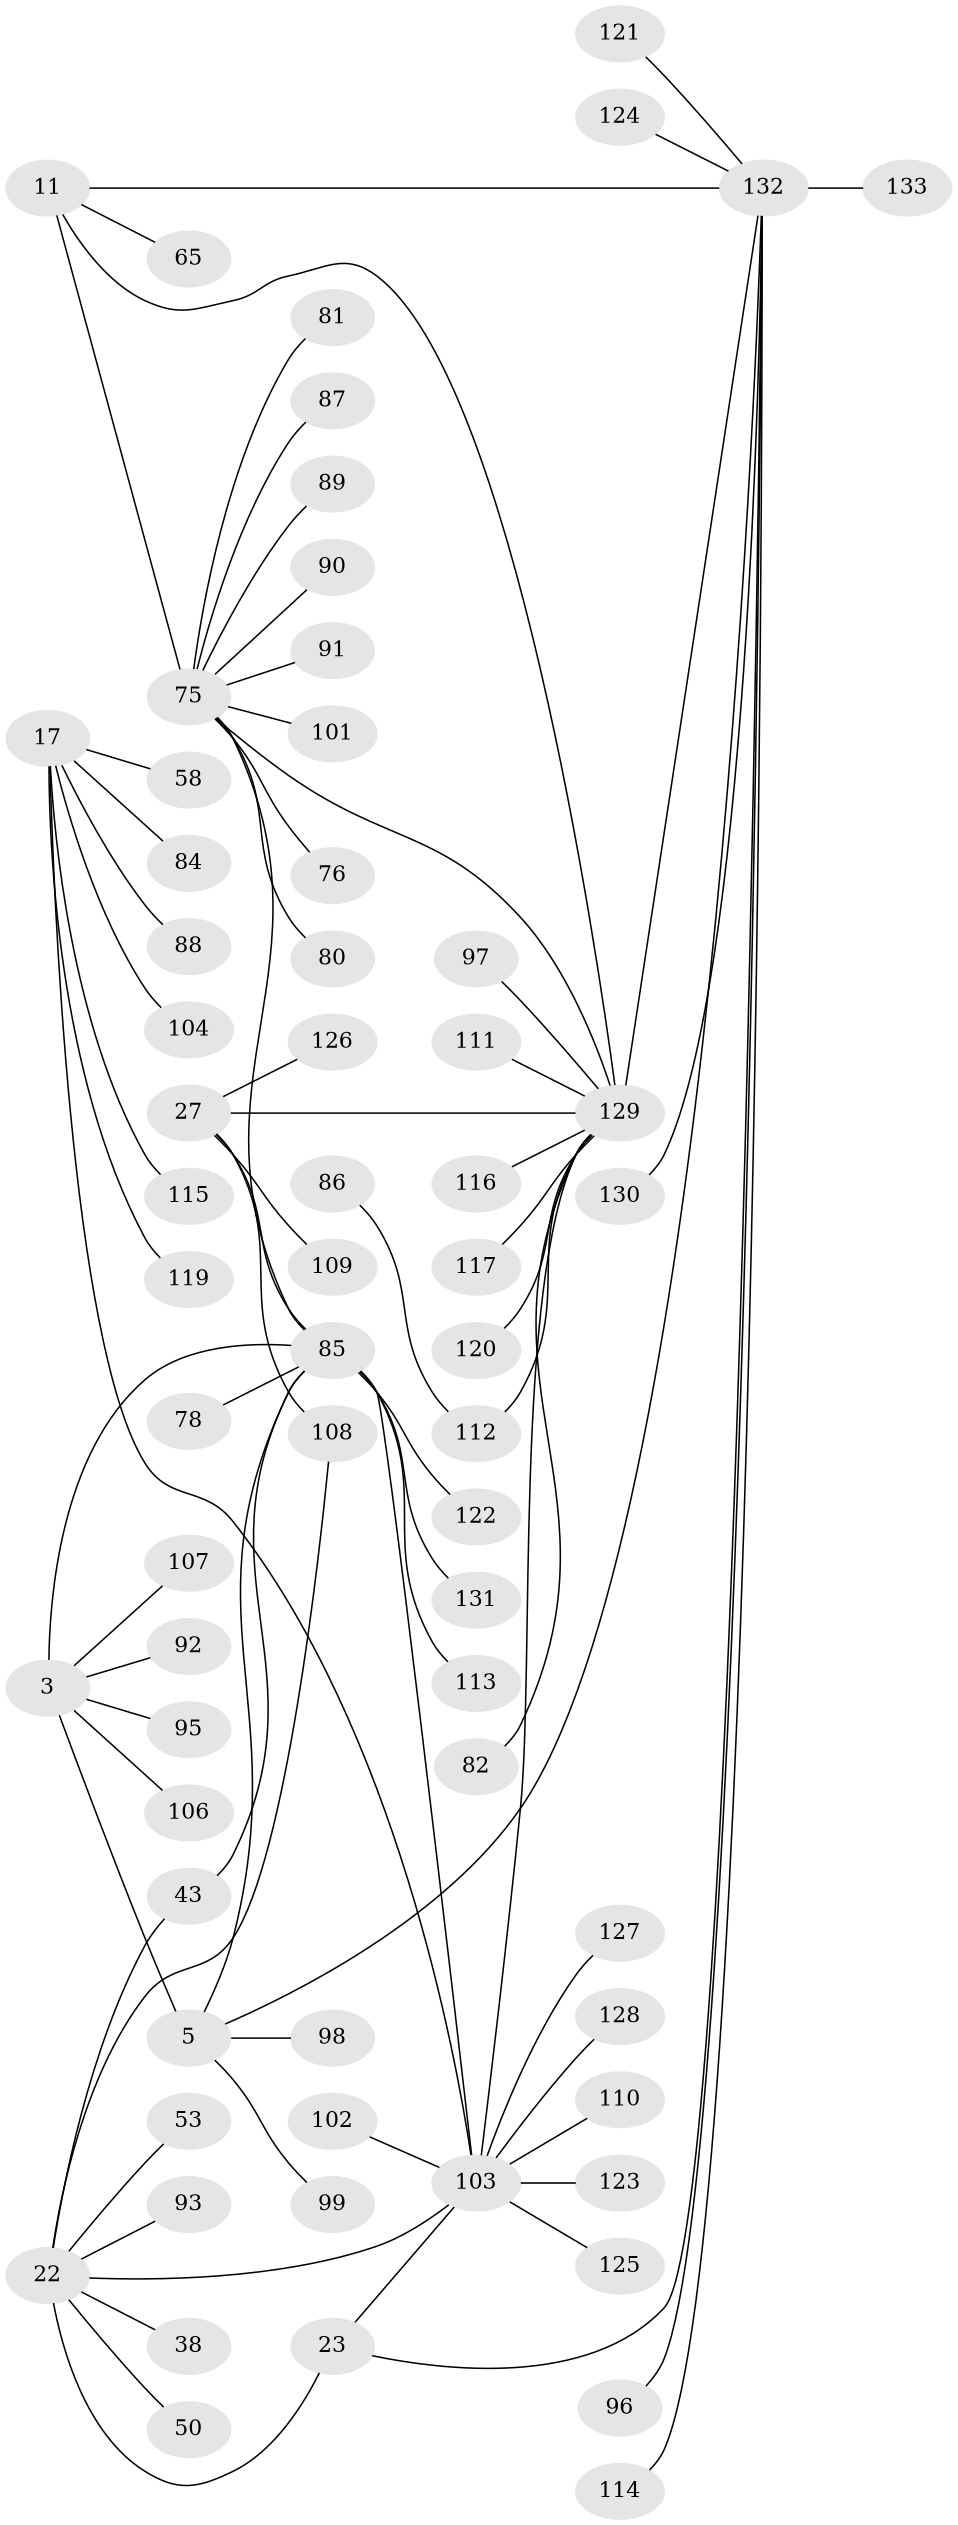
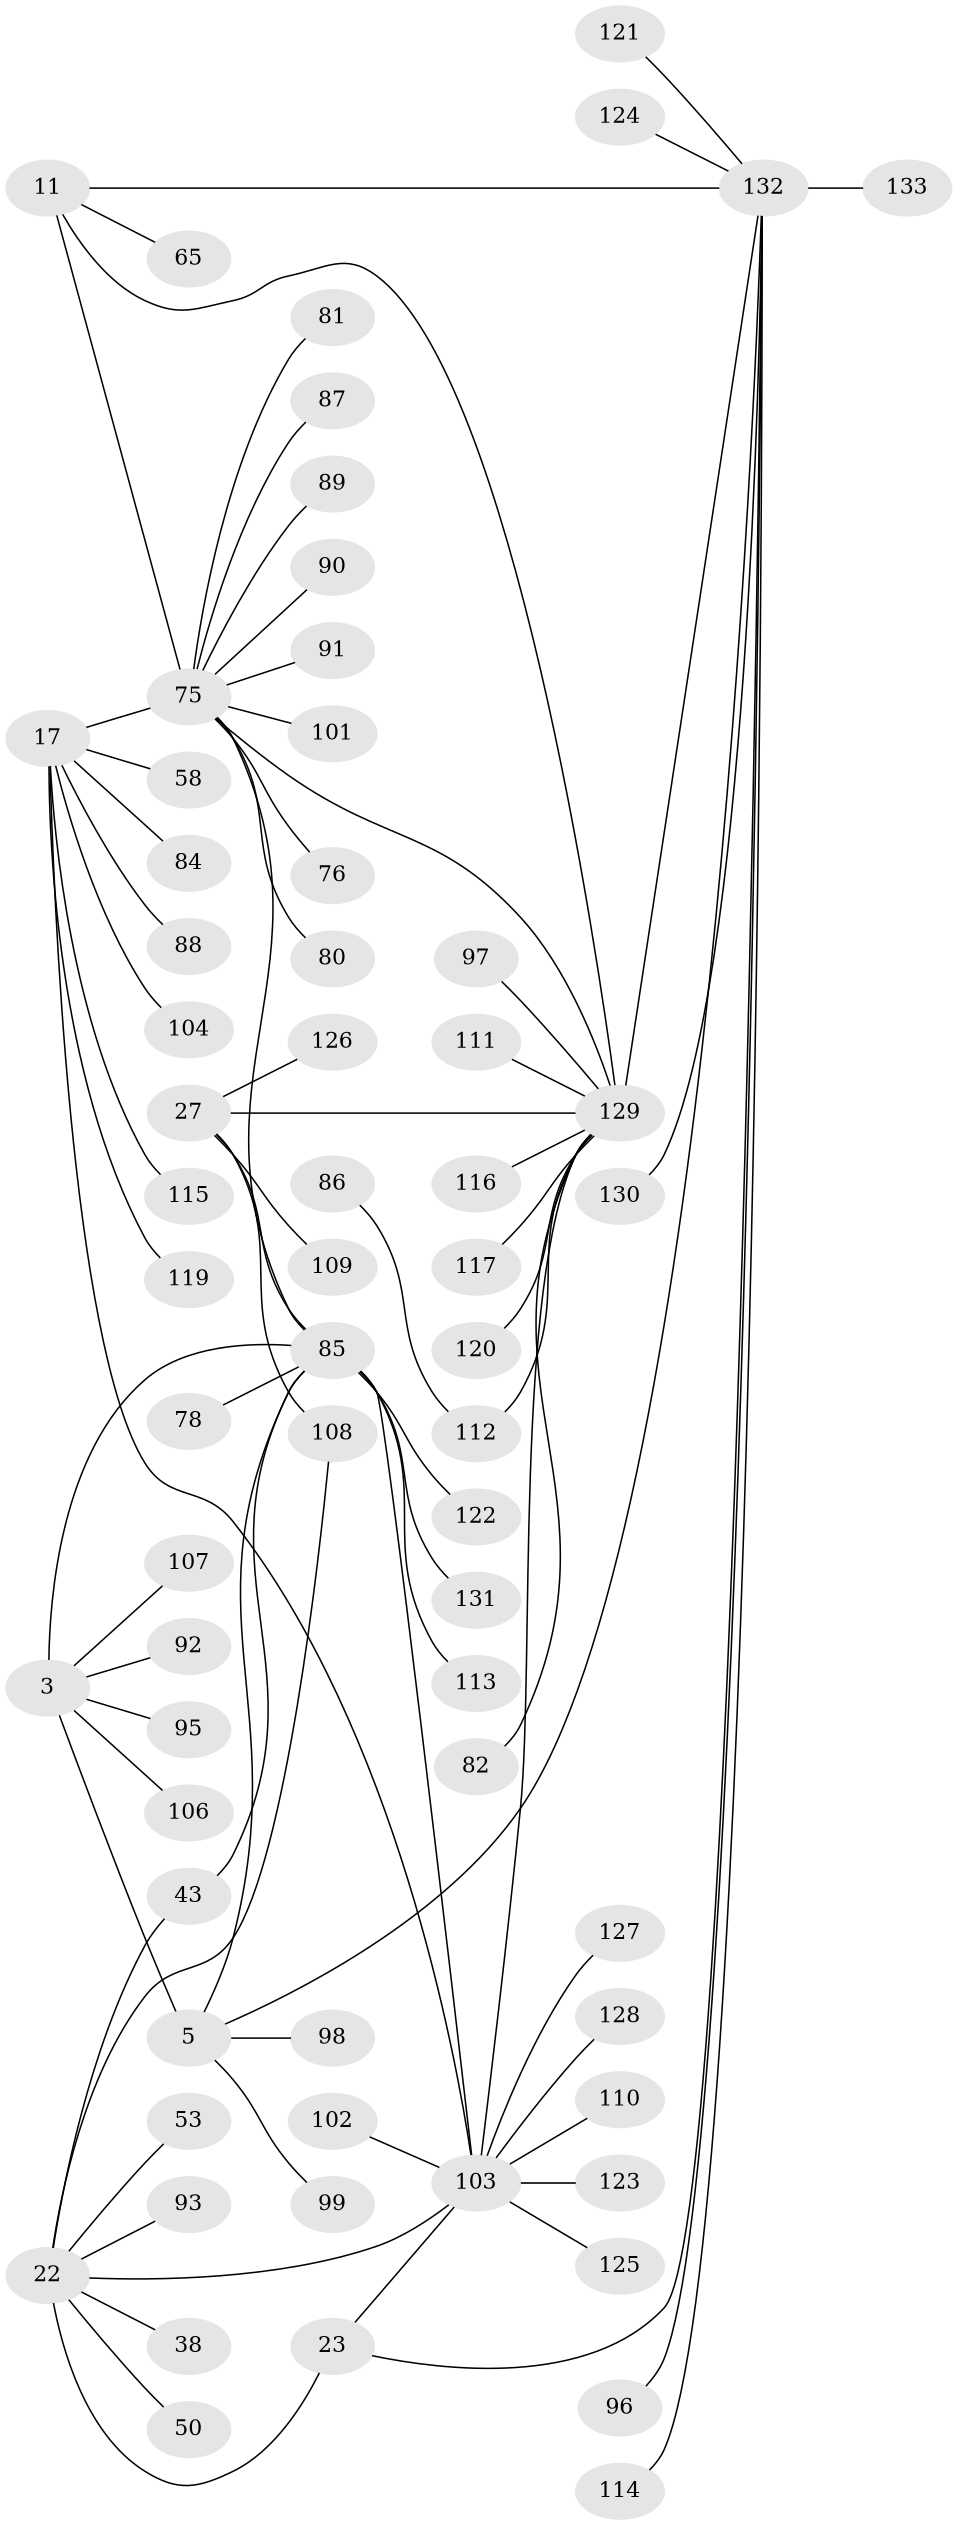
edge "75" -- "17": added
